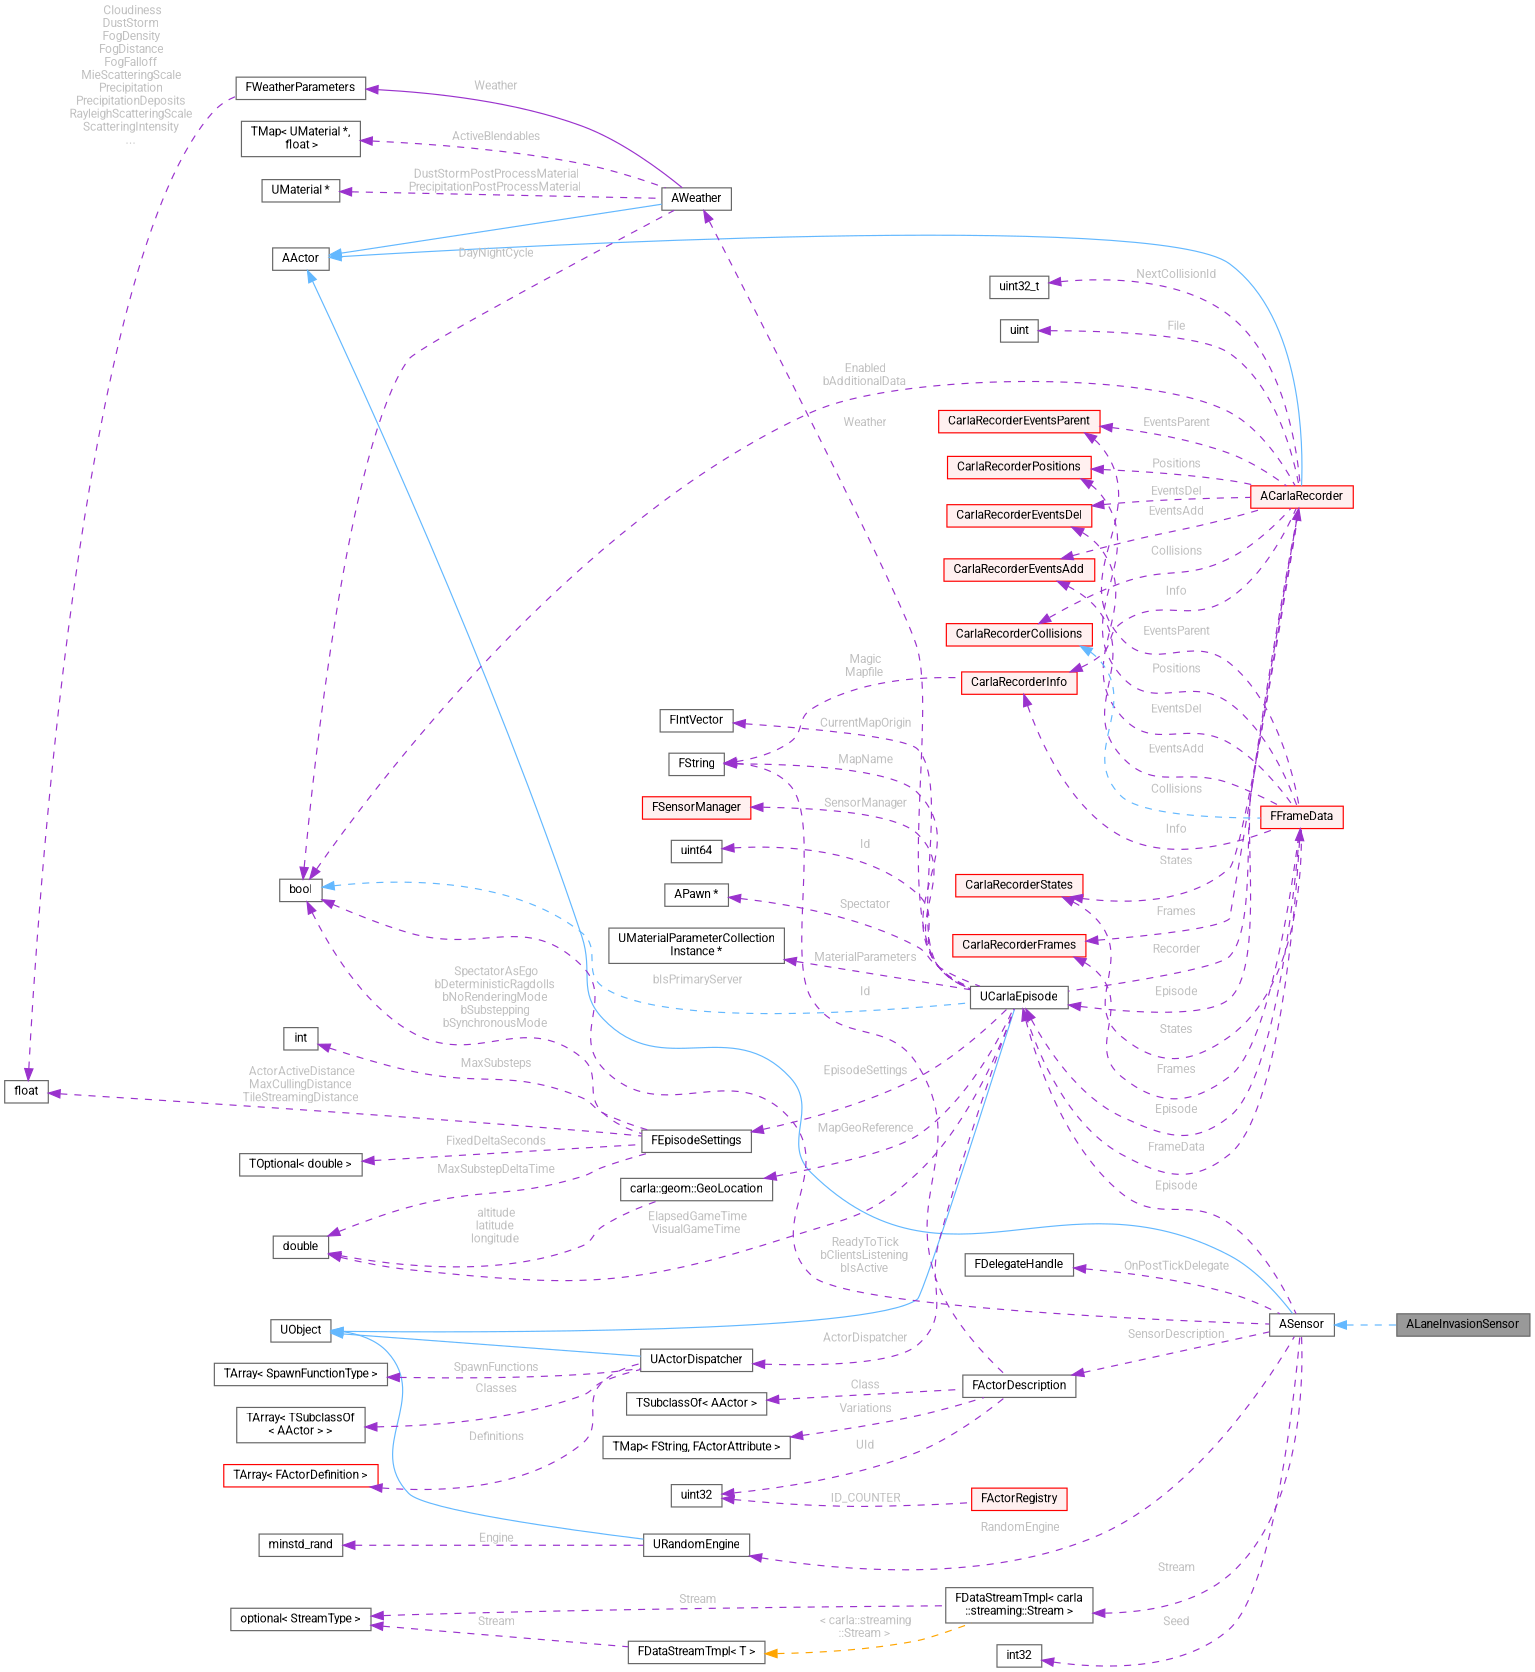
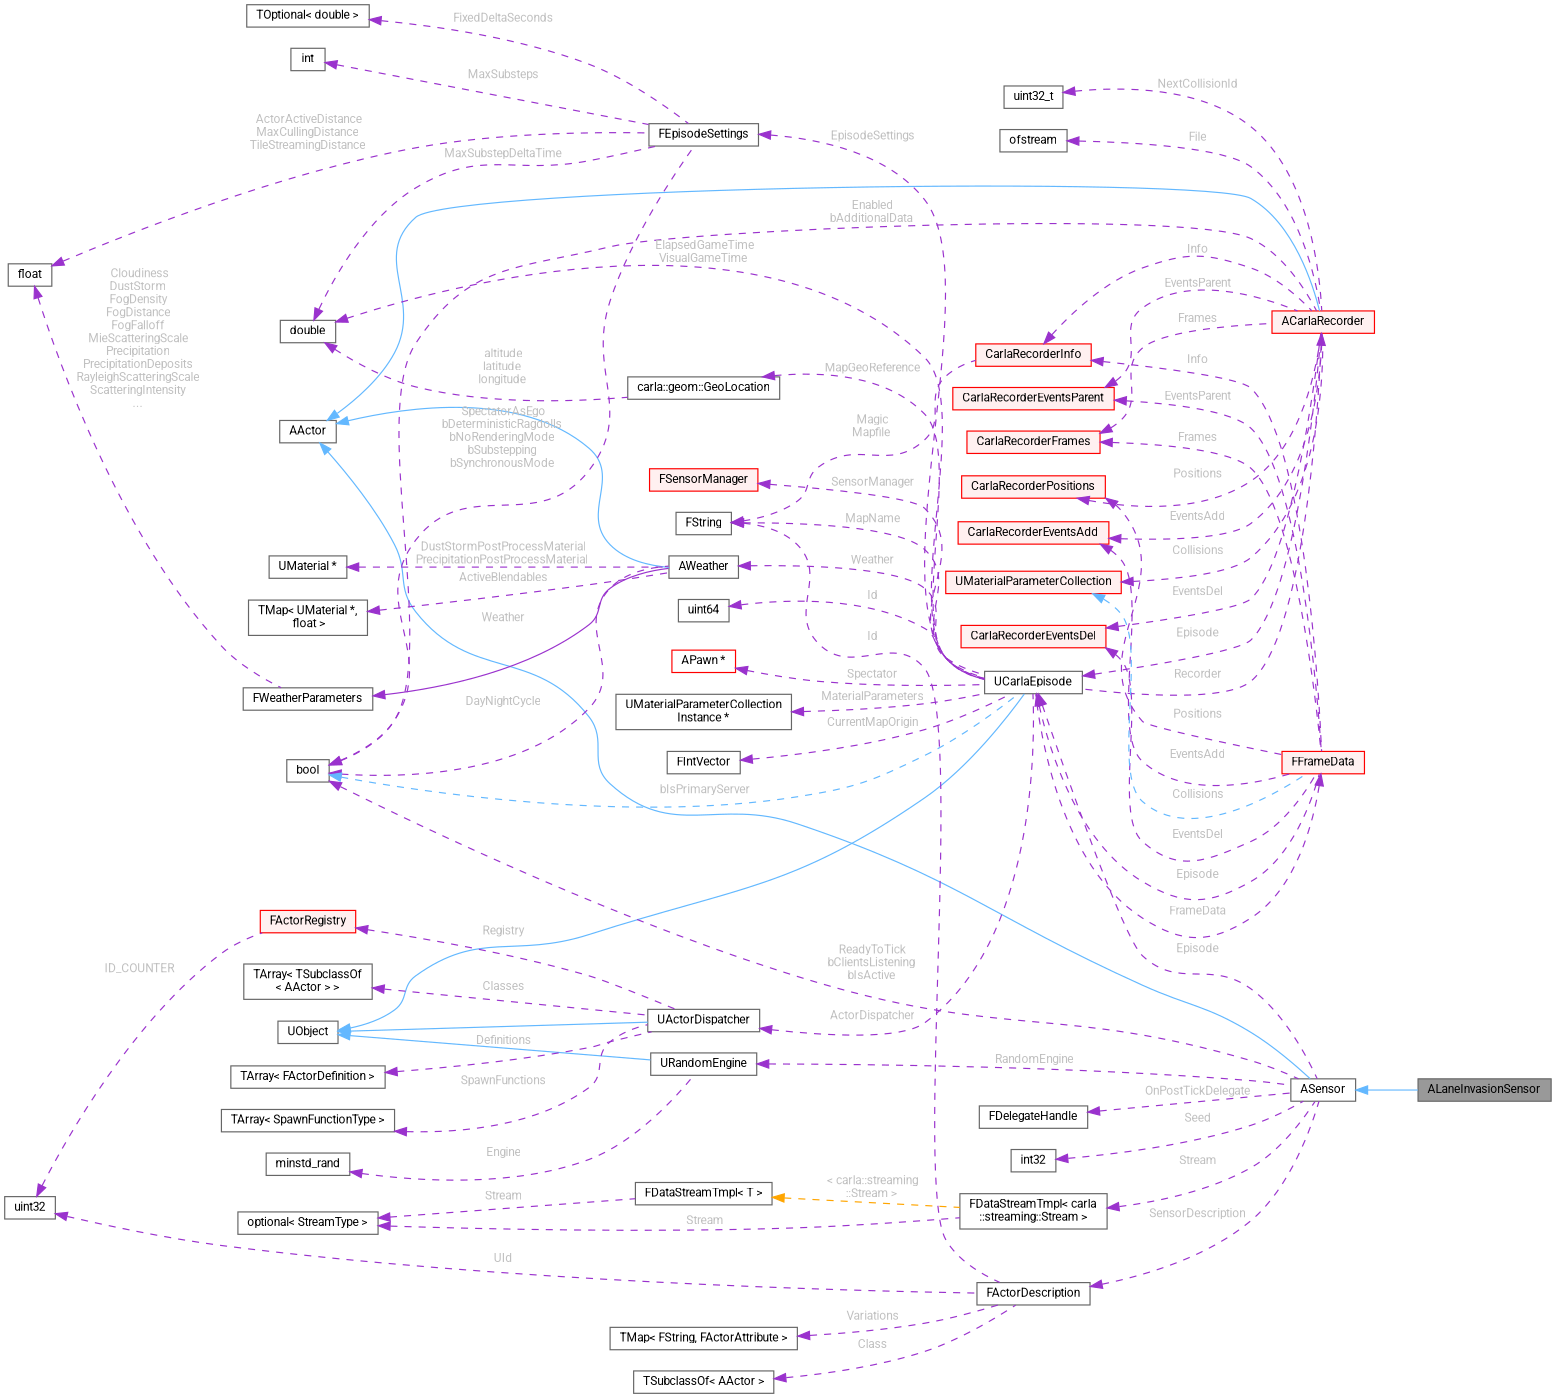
node "uint": label "uint" -> "ofstream"
node "CarlaRecorderCollisions": label "CarlaRecorderCollisions" -> "UMaterialParameterCollection"
node "CarlaRecorderStates": removed
node "APawn *": color gray40 -> red
edge "UActorDispatcher" -> "FActorRegistry": added, label "Registry"
edge "ALaneInvasionSensor" -> "ASensor": style dashed -> solid
node "TArray< FActorDefinition >": color red -> gray40
